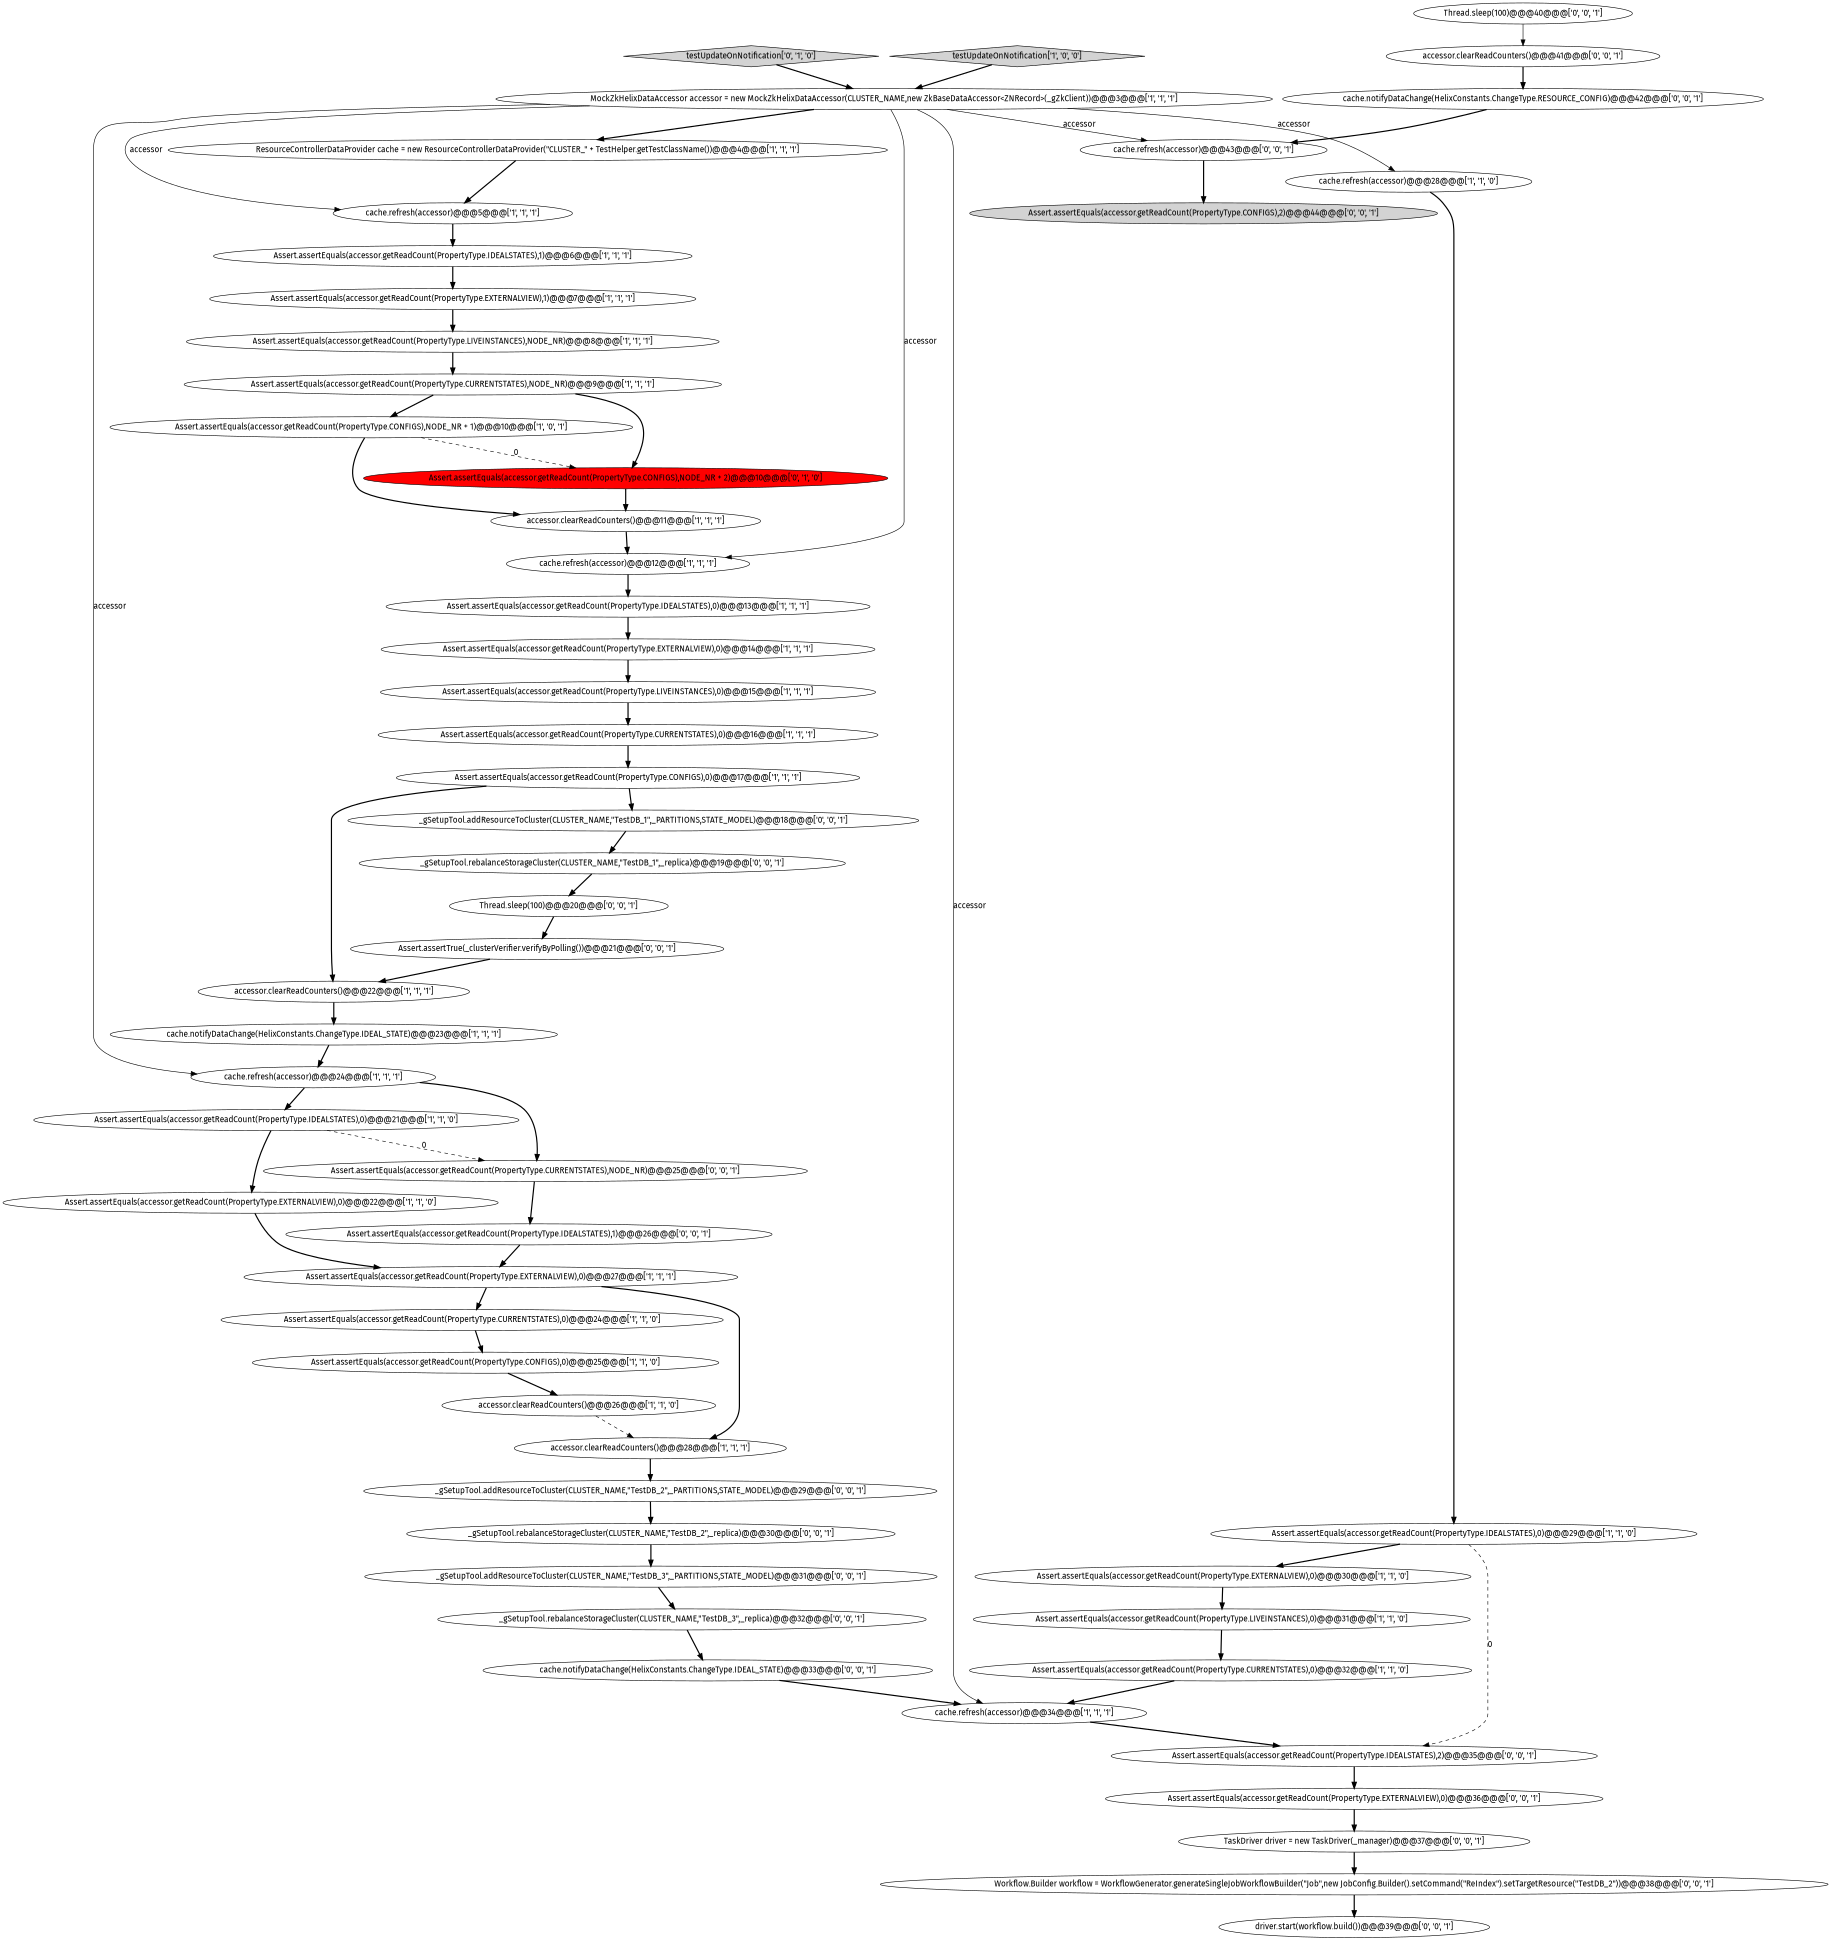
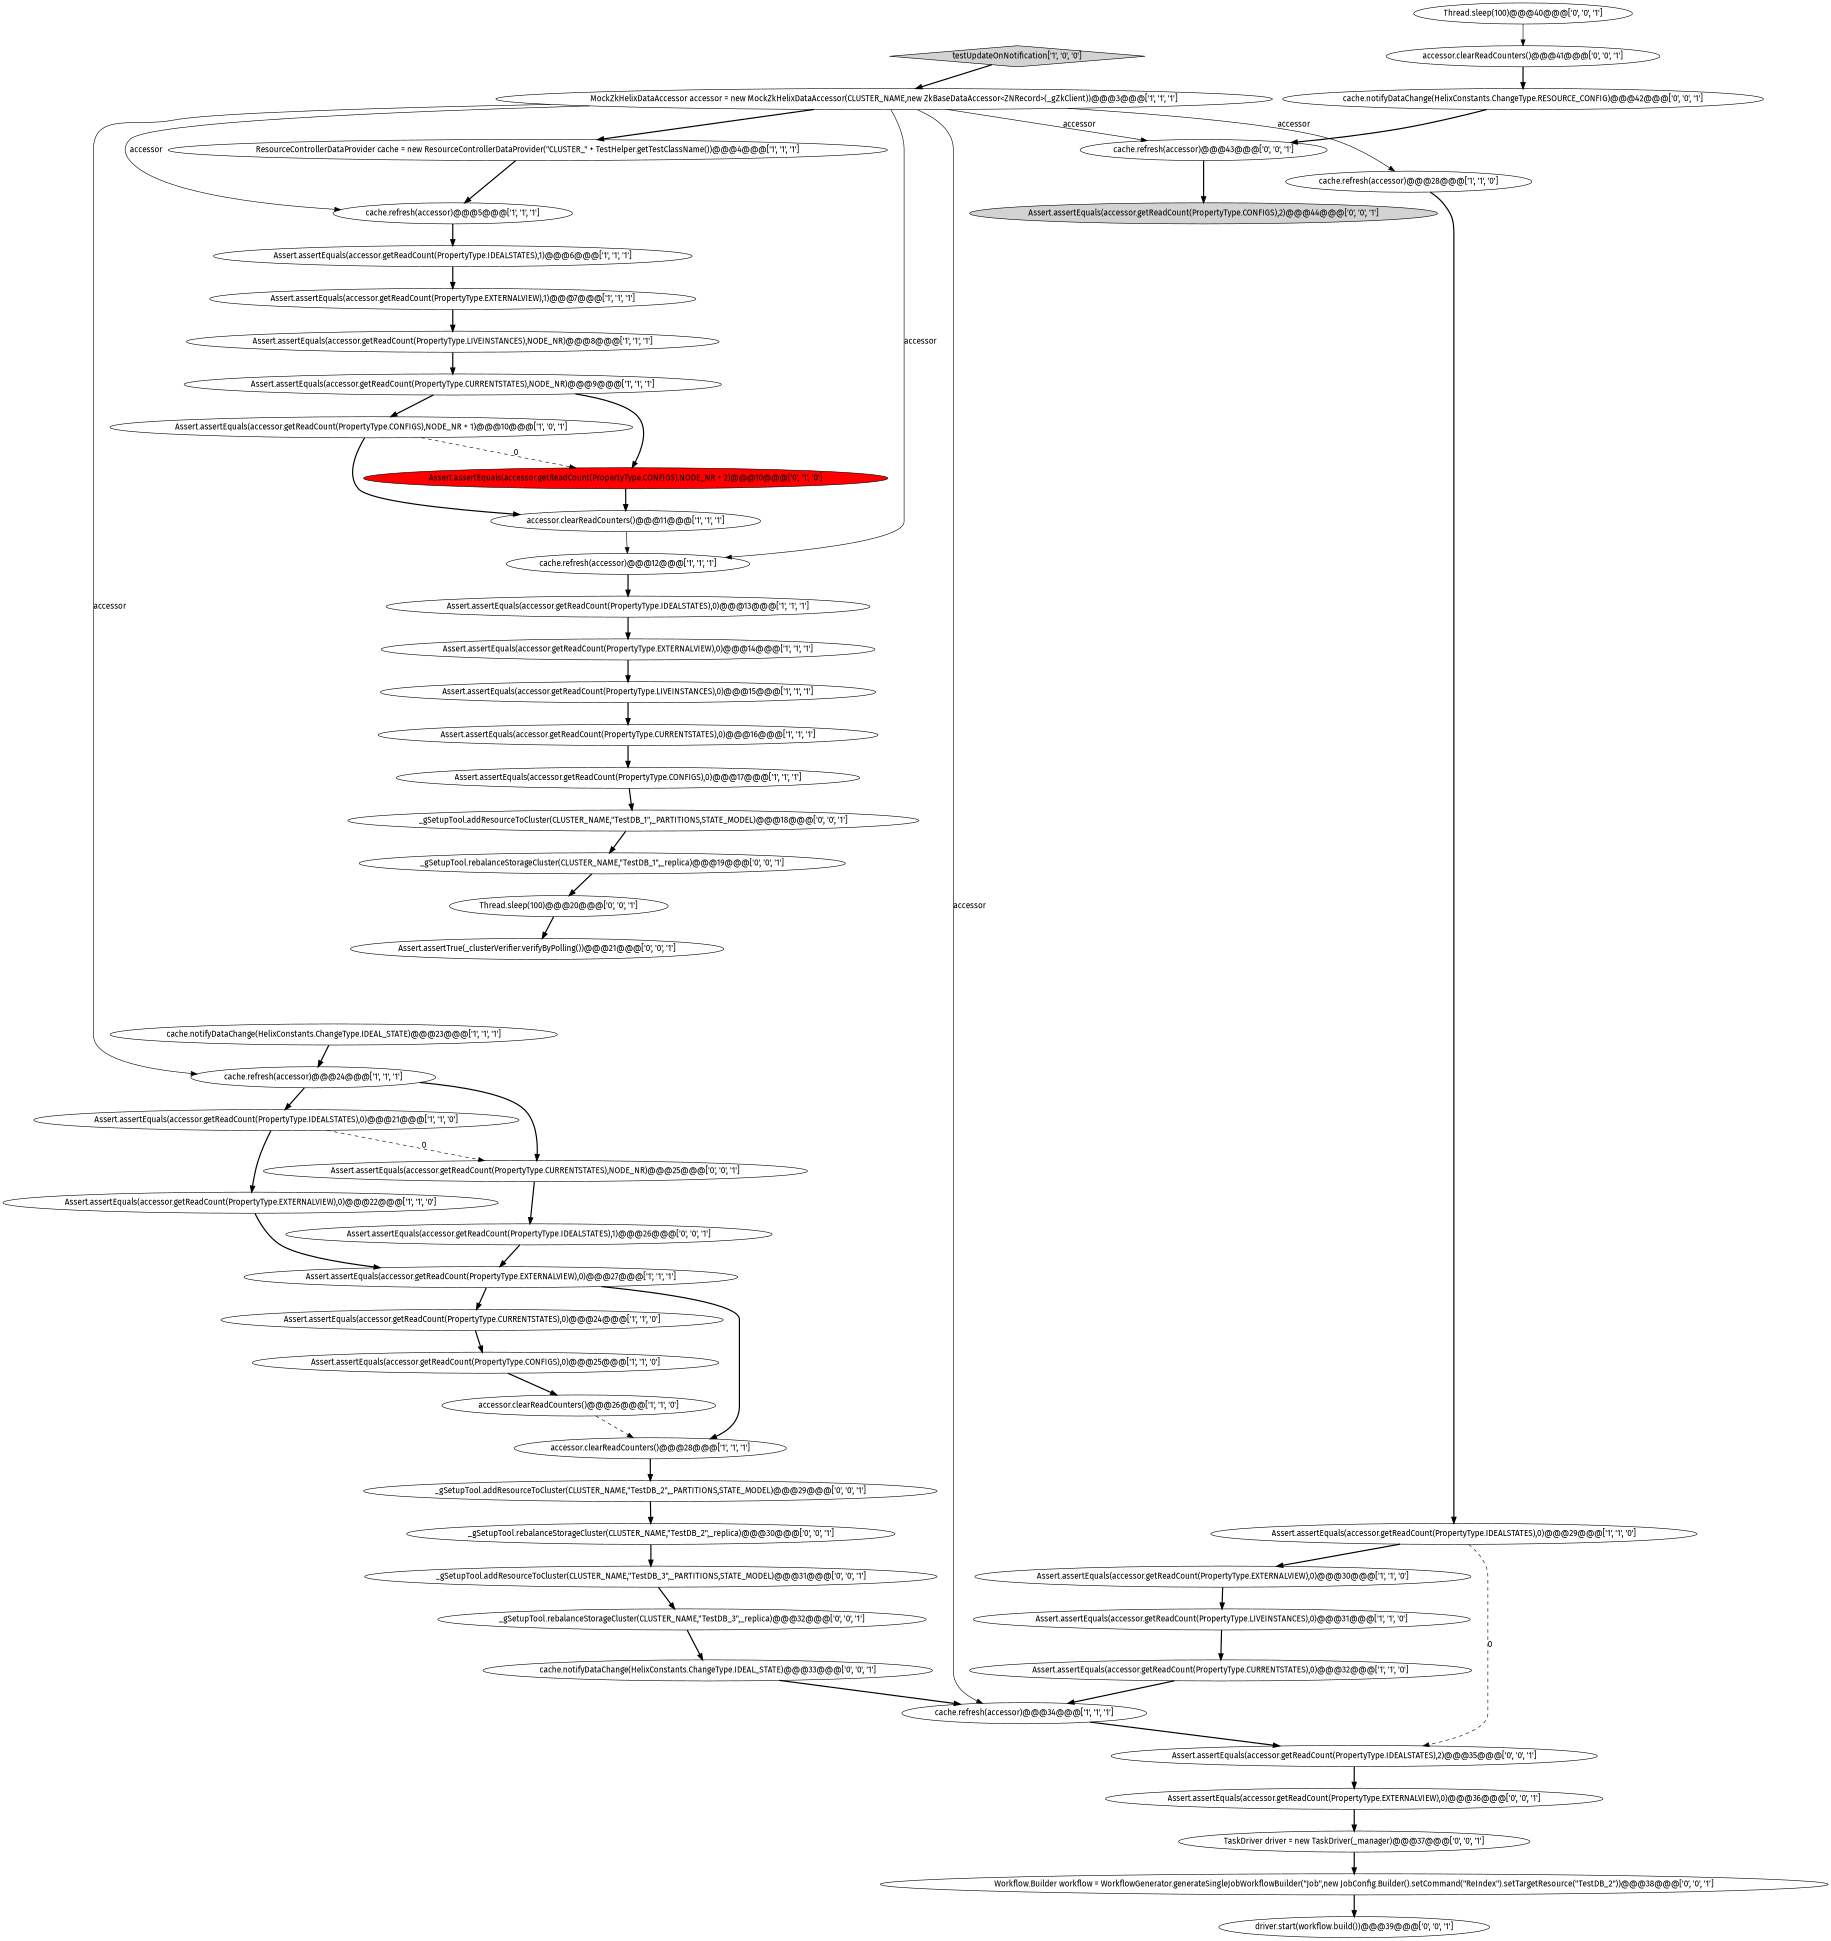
node "testUpdateOnNotification['0', '1', '0']": removed
edge "accessor.clearReadCounters()@@@11@@@['1', '1', '1']" -> "cache.refresh(accessor)@@@12@@@['1', '1', '1']": style bold -> solid
node "accessor.clearReadCounters()@@@22@@@['1', '1', '1']": removed
